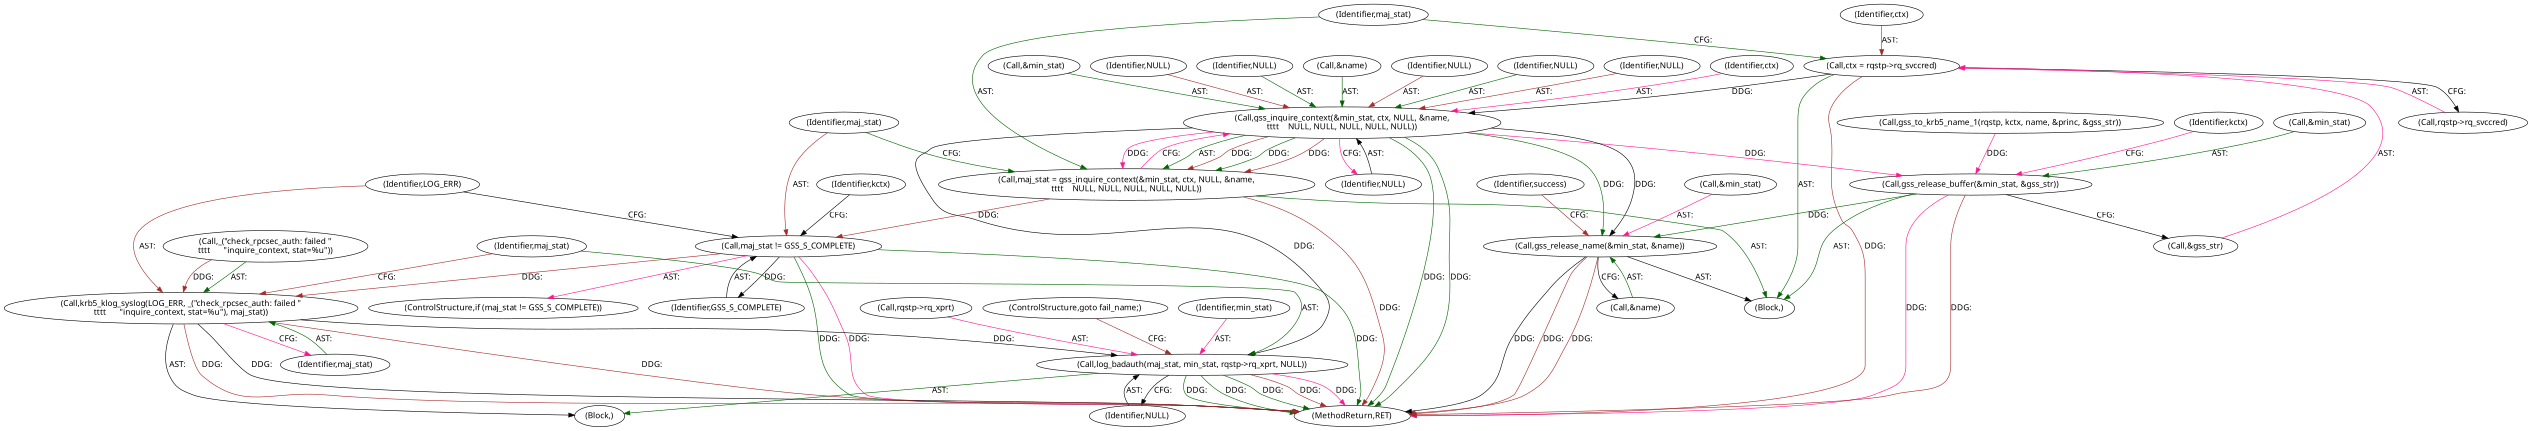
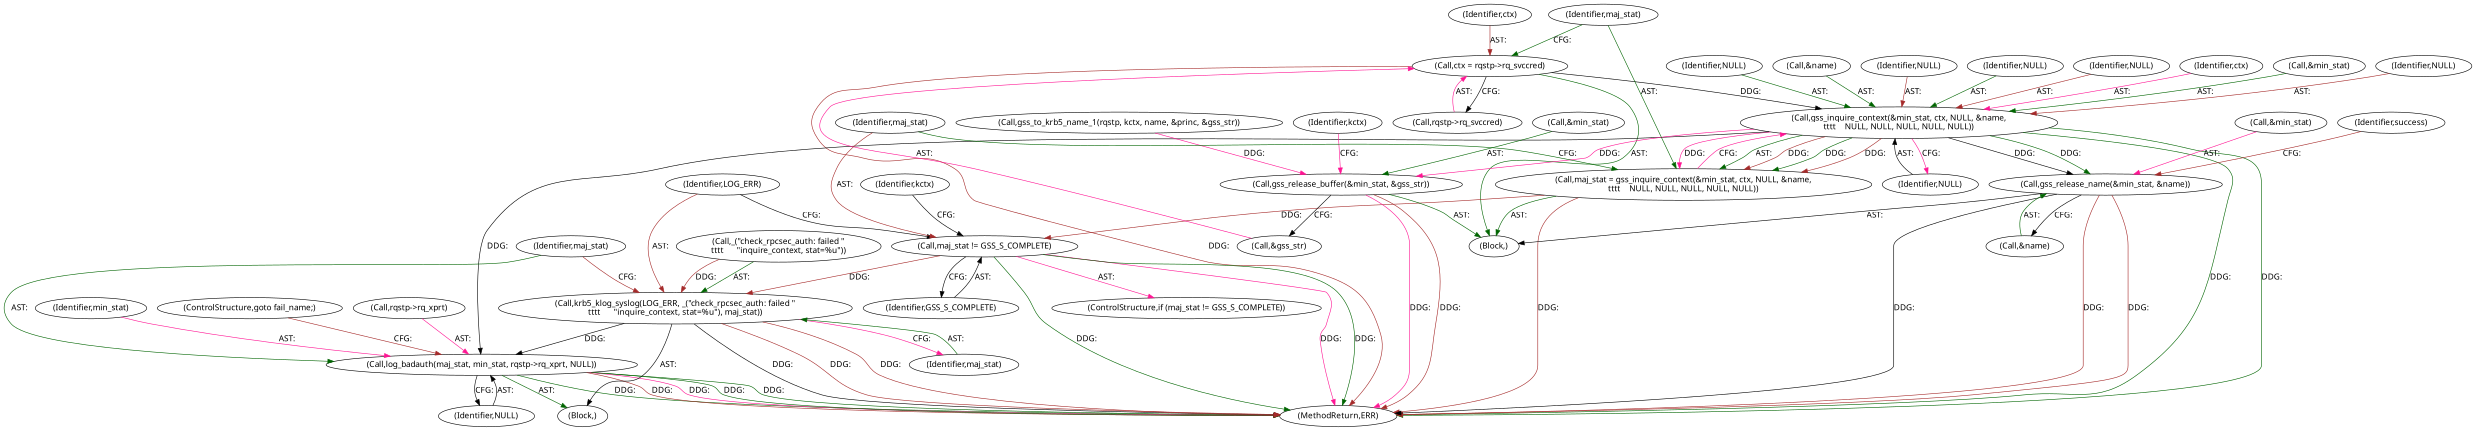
edge "(Call,gss_release_buffer(&min_stat, &gss_str))" -> "(Call,gss_release_name(&min_stat, &name))": removed, label "DDG:"
edge "(Call,maj_stat != GSS_S_COMPLETE)" -> "(Identifier,GSS_S_COMPLETE)": label "DDG: " -> "CFG: "
node "(MethodReturn,RET)": label "(MethodReturn,RET)" -> "(MethodReturn,ERR)"
